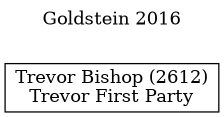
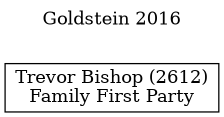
node "Trevor Bishop (2612) Trevor First Party": label "Trevor Bishop (2612) Trevor First Party" -> "Trevor Bishop (2612) Family First Party"
